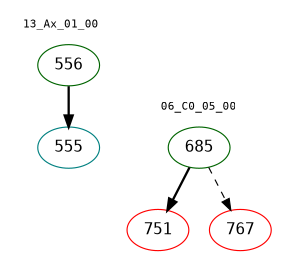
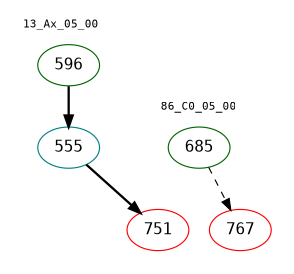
cluster "13_Ax_01_00": label "13_Ax_01_00" -> "13_Ax_05_00"
node "556": label "556" -> "596"
cluster "06_C0_05_00": label "06_C0_05_00" -> "86_C0_05_00"
edge "685" -> "751": now "555" -> "751"
